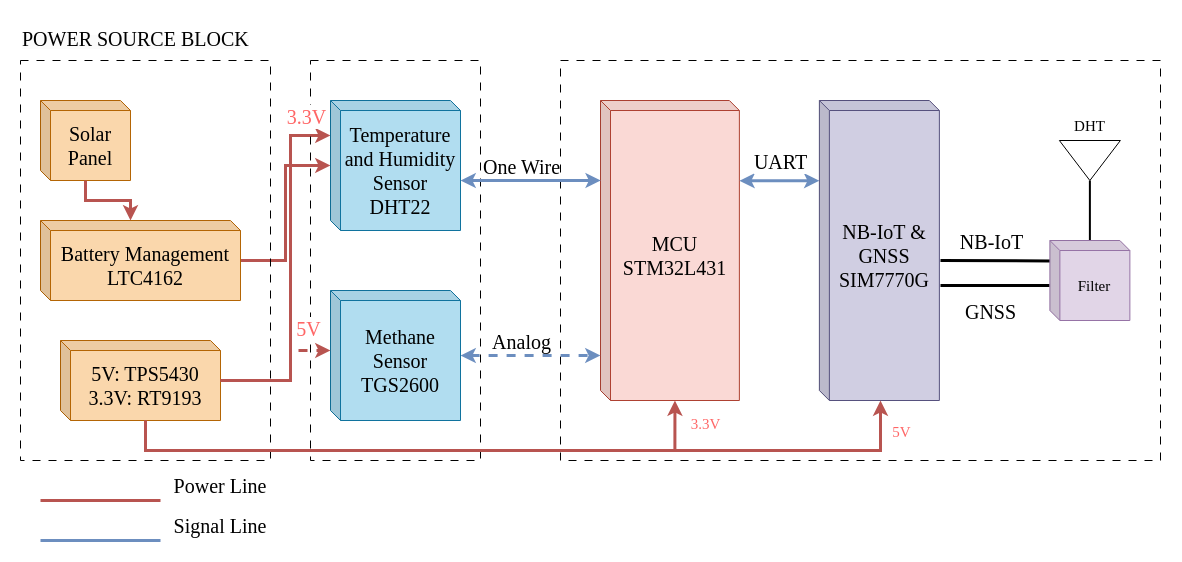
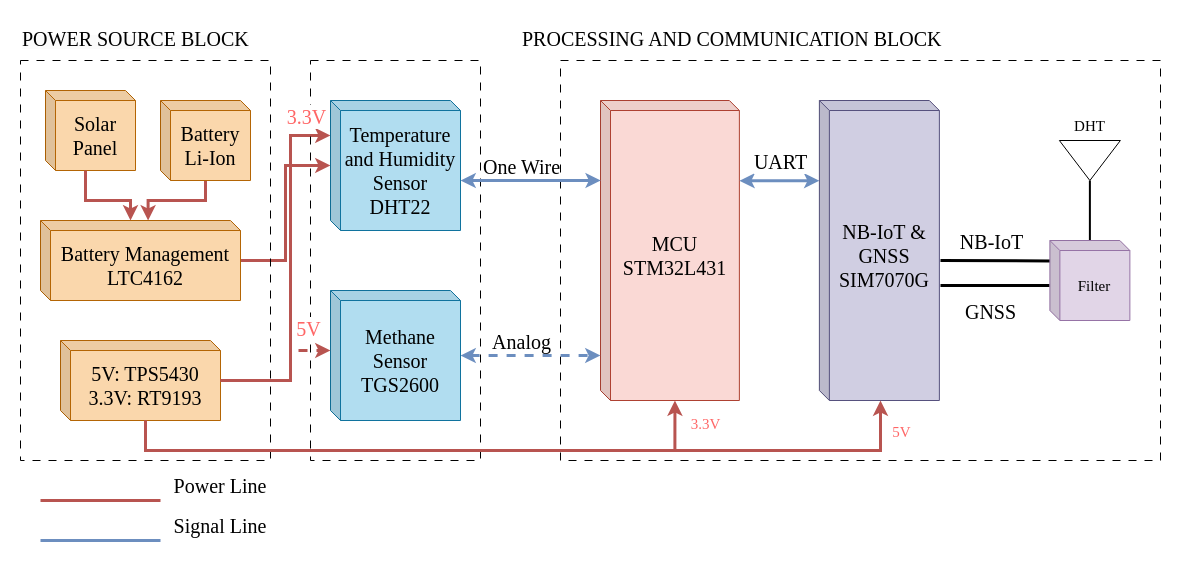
node "PROCESSING AND COMMUNICATION BLOCK": added
node "Solar Panel": moved (86, 141) -> (91, 131)
node "Battery Li-Ion": added
edge "Battery Li-Ion" -> "Battery Management LTC4162": added
node "NB-IoT & GNSS SIM7770G": label "NB-IoT & GNSS SIM7770G" -> "NB-IoT & GNSS SIM7070G"
